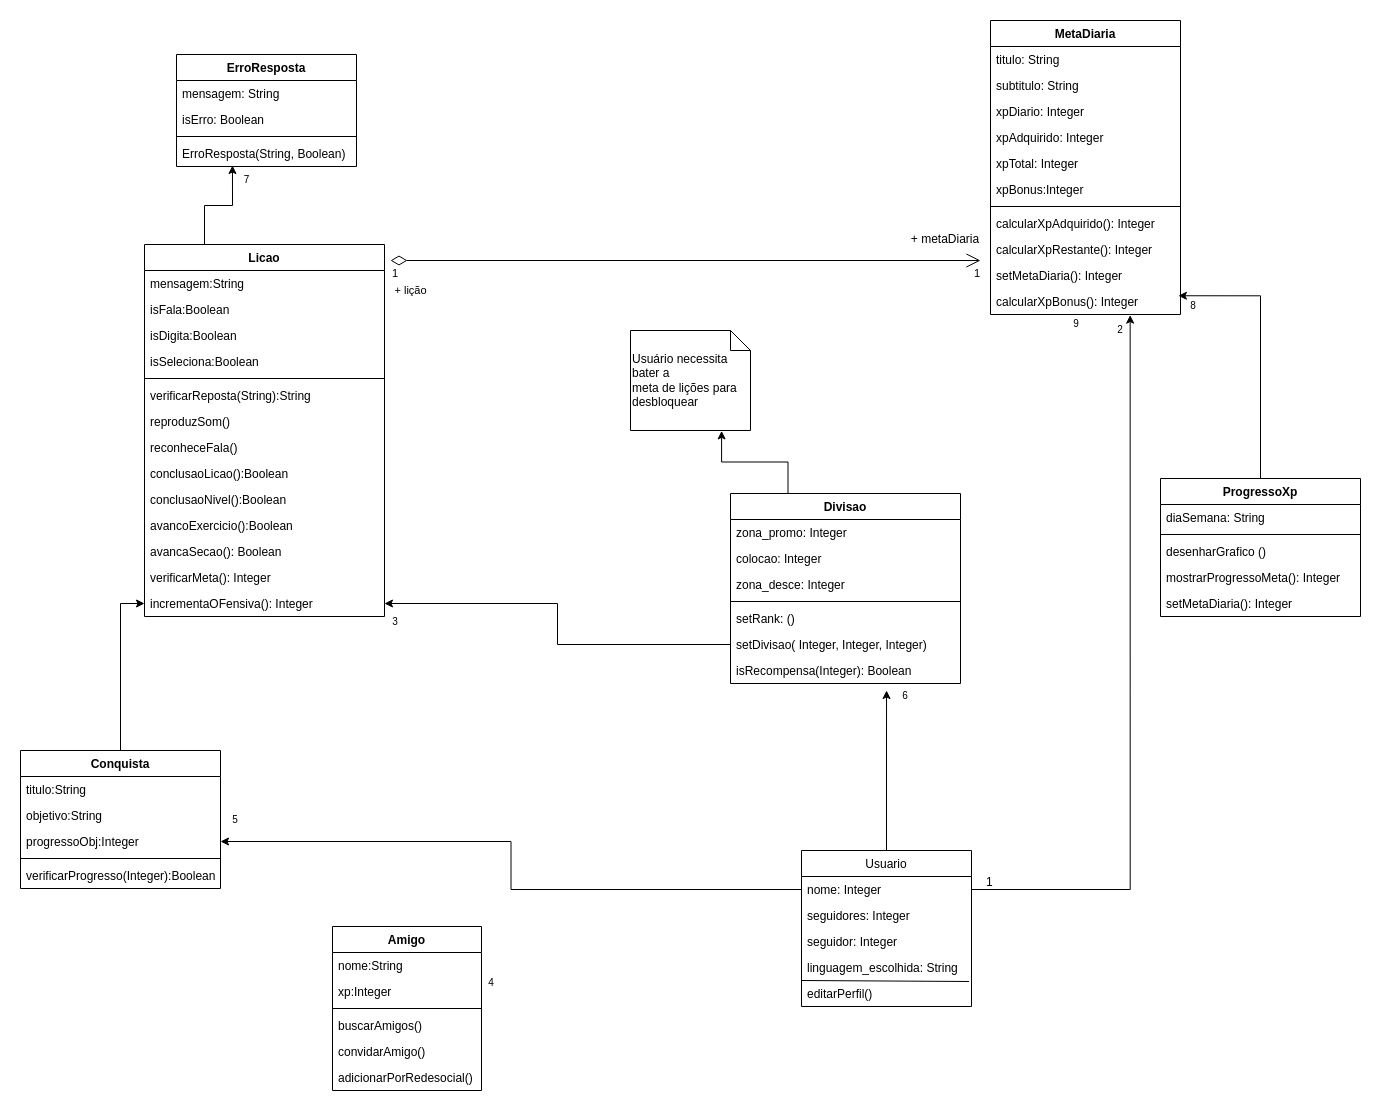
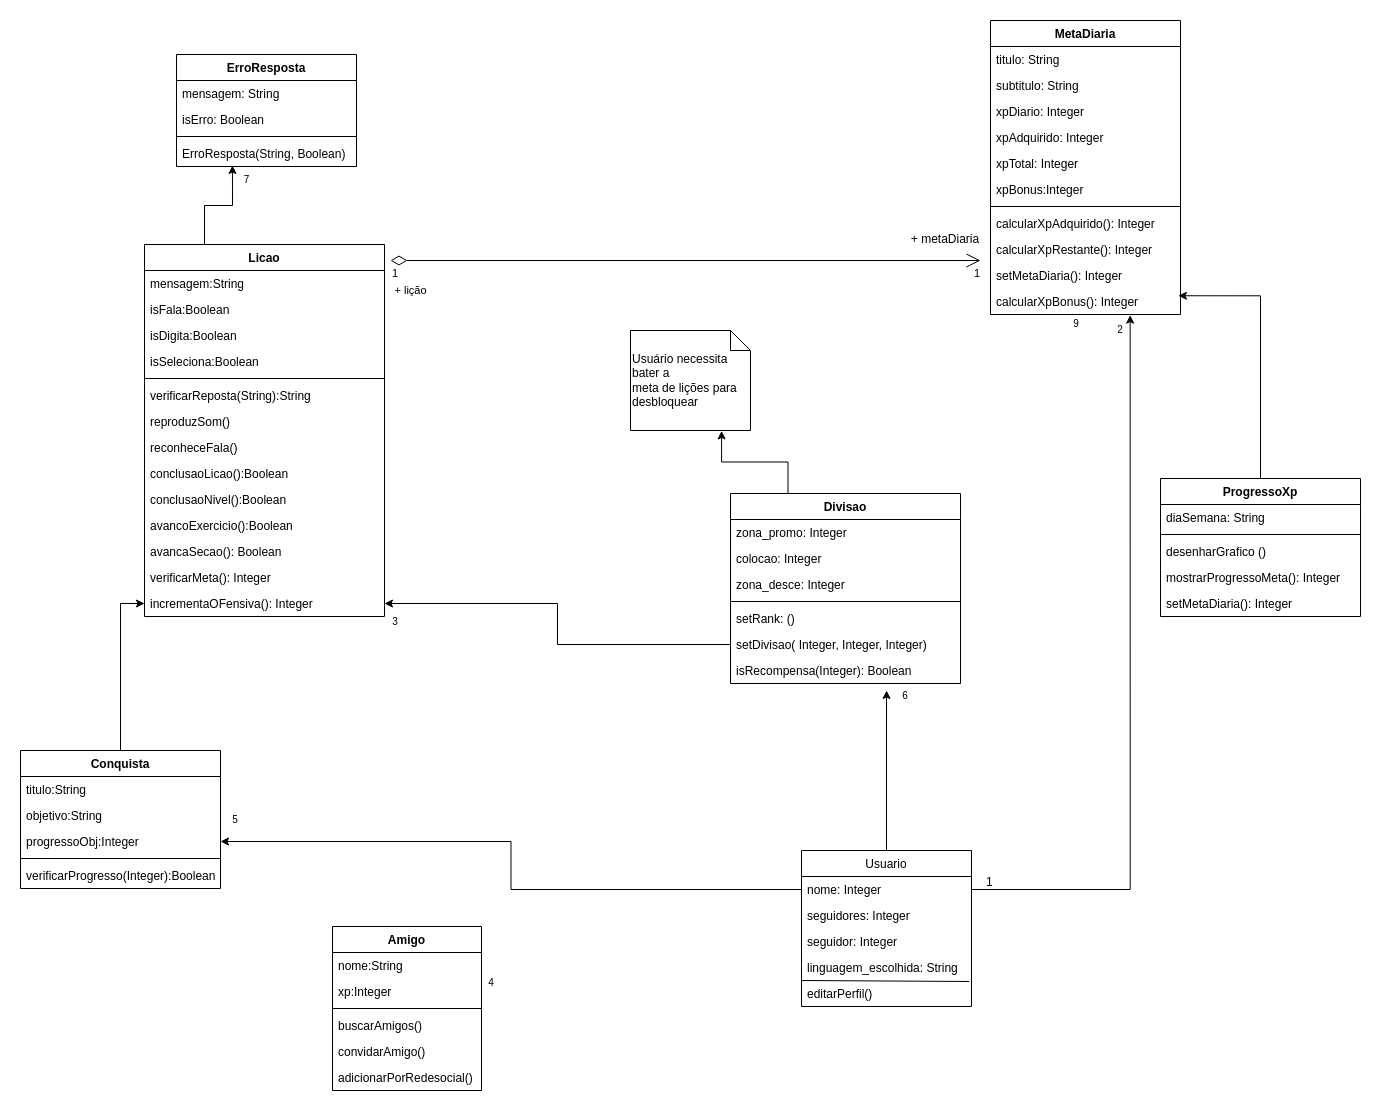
node "8": removed
